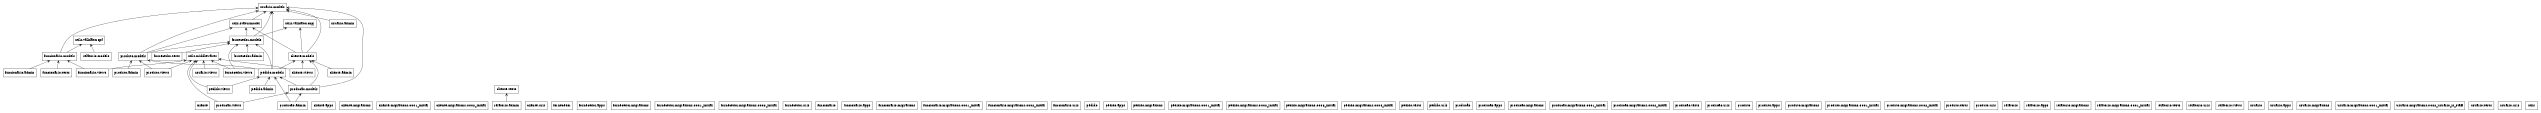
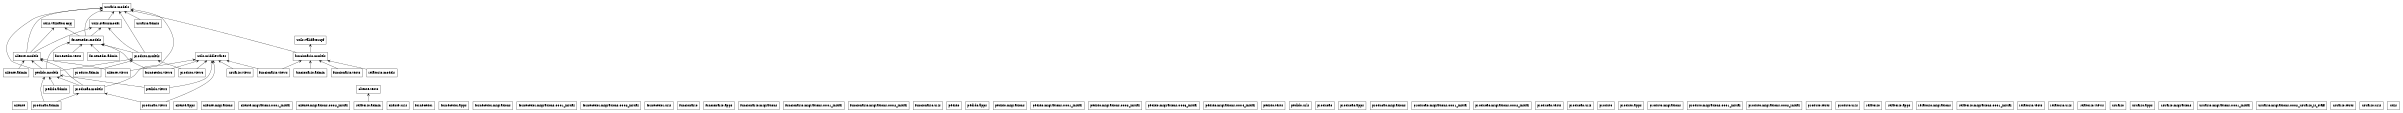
edge "relatorio.models" -> "utils.validatorcpf": now "relatorio.models" -> "funcionario.models"
